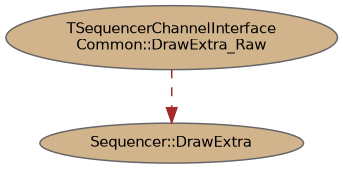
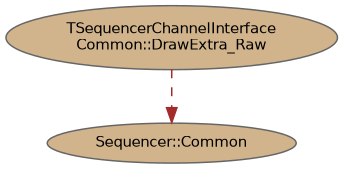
node "Sequencer::DrawExtra": label "Sequencer::DrawExtra" -> "Sequencer::Common"
